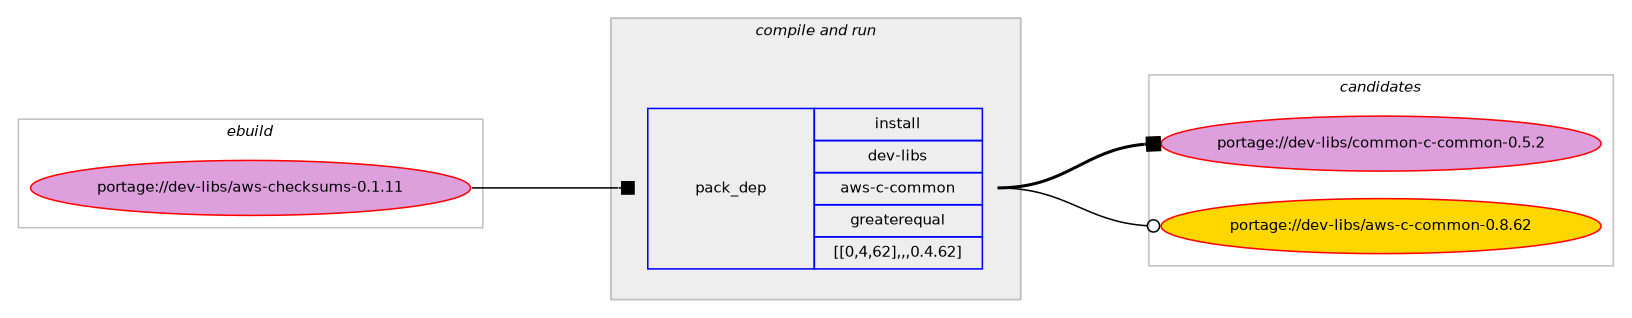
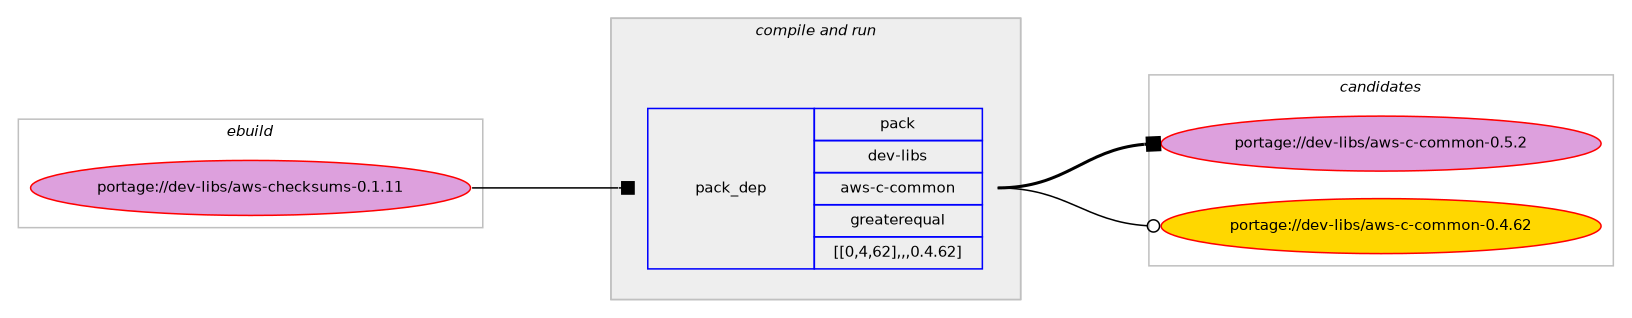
node "pack_dep": text "install" -> "pack"
node "portage://dev-libs/common-c-common-0.5.2": label "portage://dev-libs/common-c-common-0.5.2" -> "portage://dev-libs/aws-c-common-0.5.2"
node "portage://dev-libs/aws-c-common-0.8.62": label "portage://dev-libs/aws-c-common-0.8.62" -> "portage://dev-libs/aws-c-common-0.4.62"
